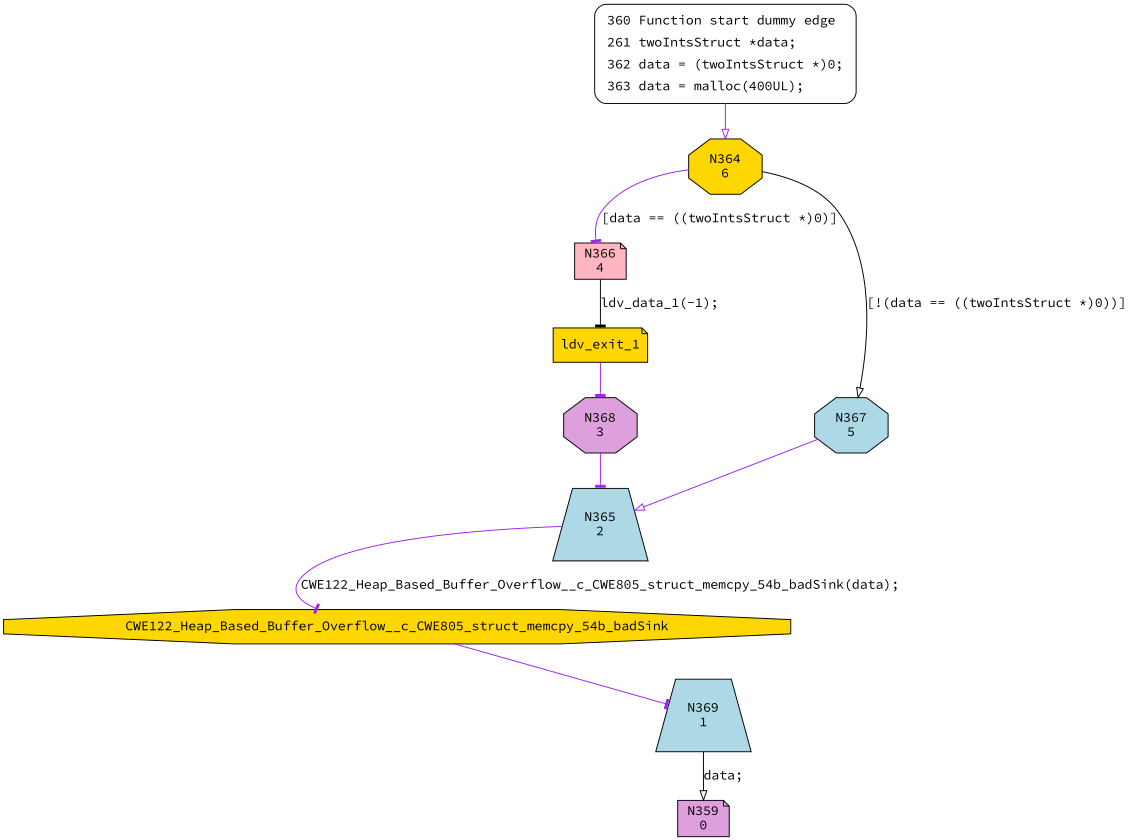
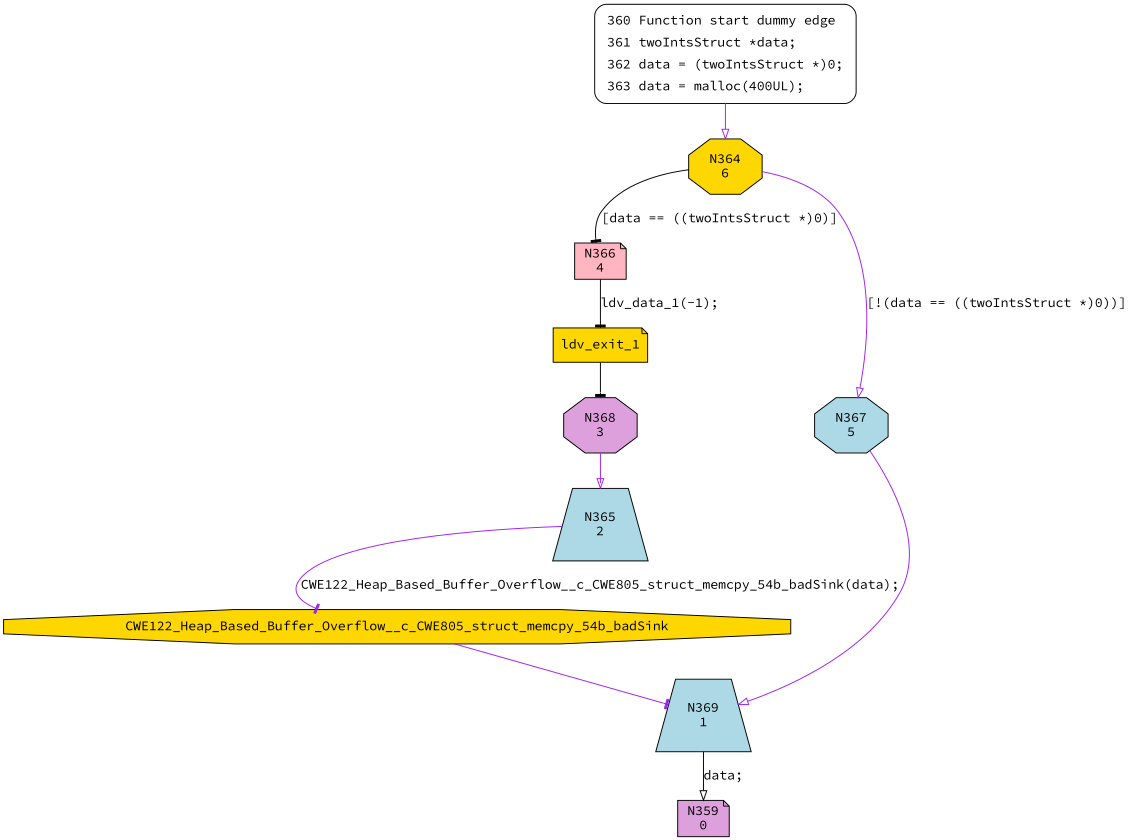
node "360": text "261" -> "361"
edge "N364 6" -> "N366 4": color purple -> black
edge "N364 6" -> "N367 5": color black -> purple
edge "ldv_exit_1" -> "N368 3": color purple -> black
edge "N368 3" -> "N365 2": arrowhead tee -> onormal
edge "N367 5" -> "N365 2": now "N367 5" -> "N369 1"
